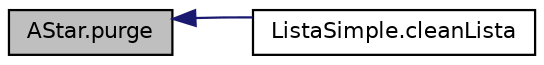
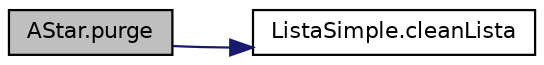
edge "ListaSimple.cleanLista" -> "AStar.purge": reversed
